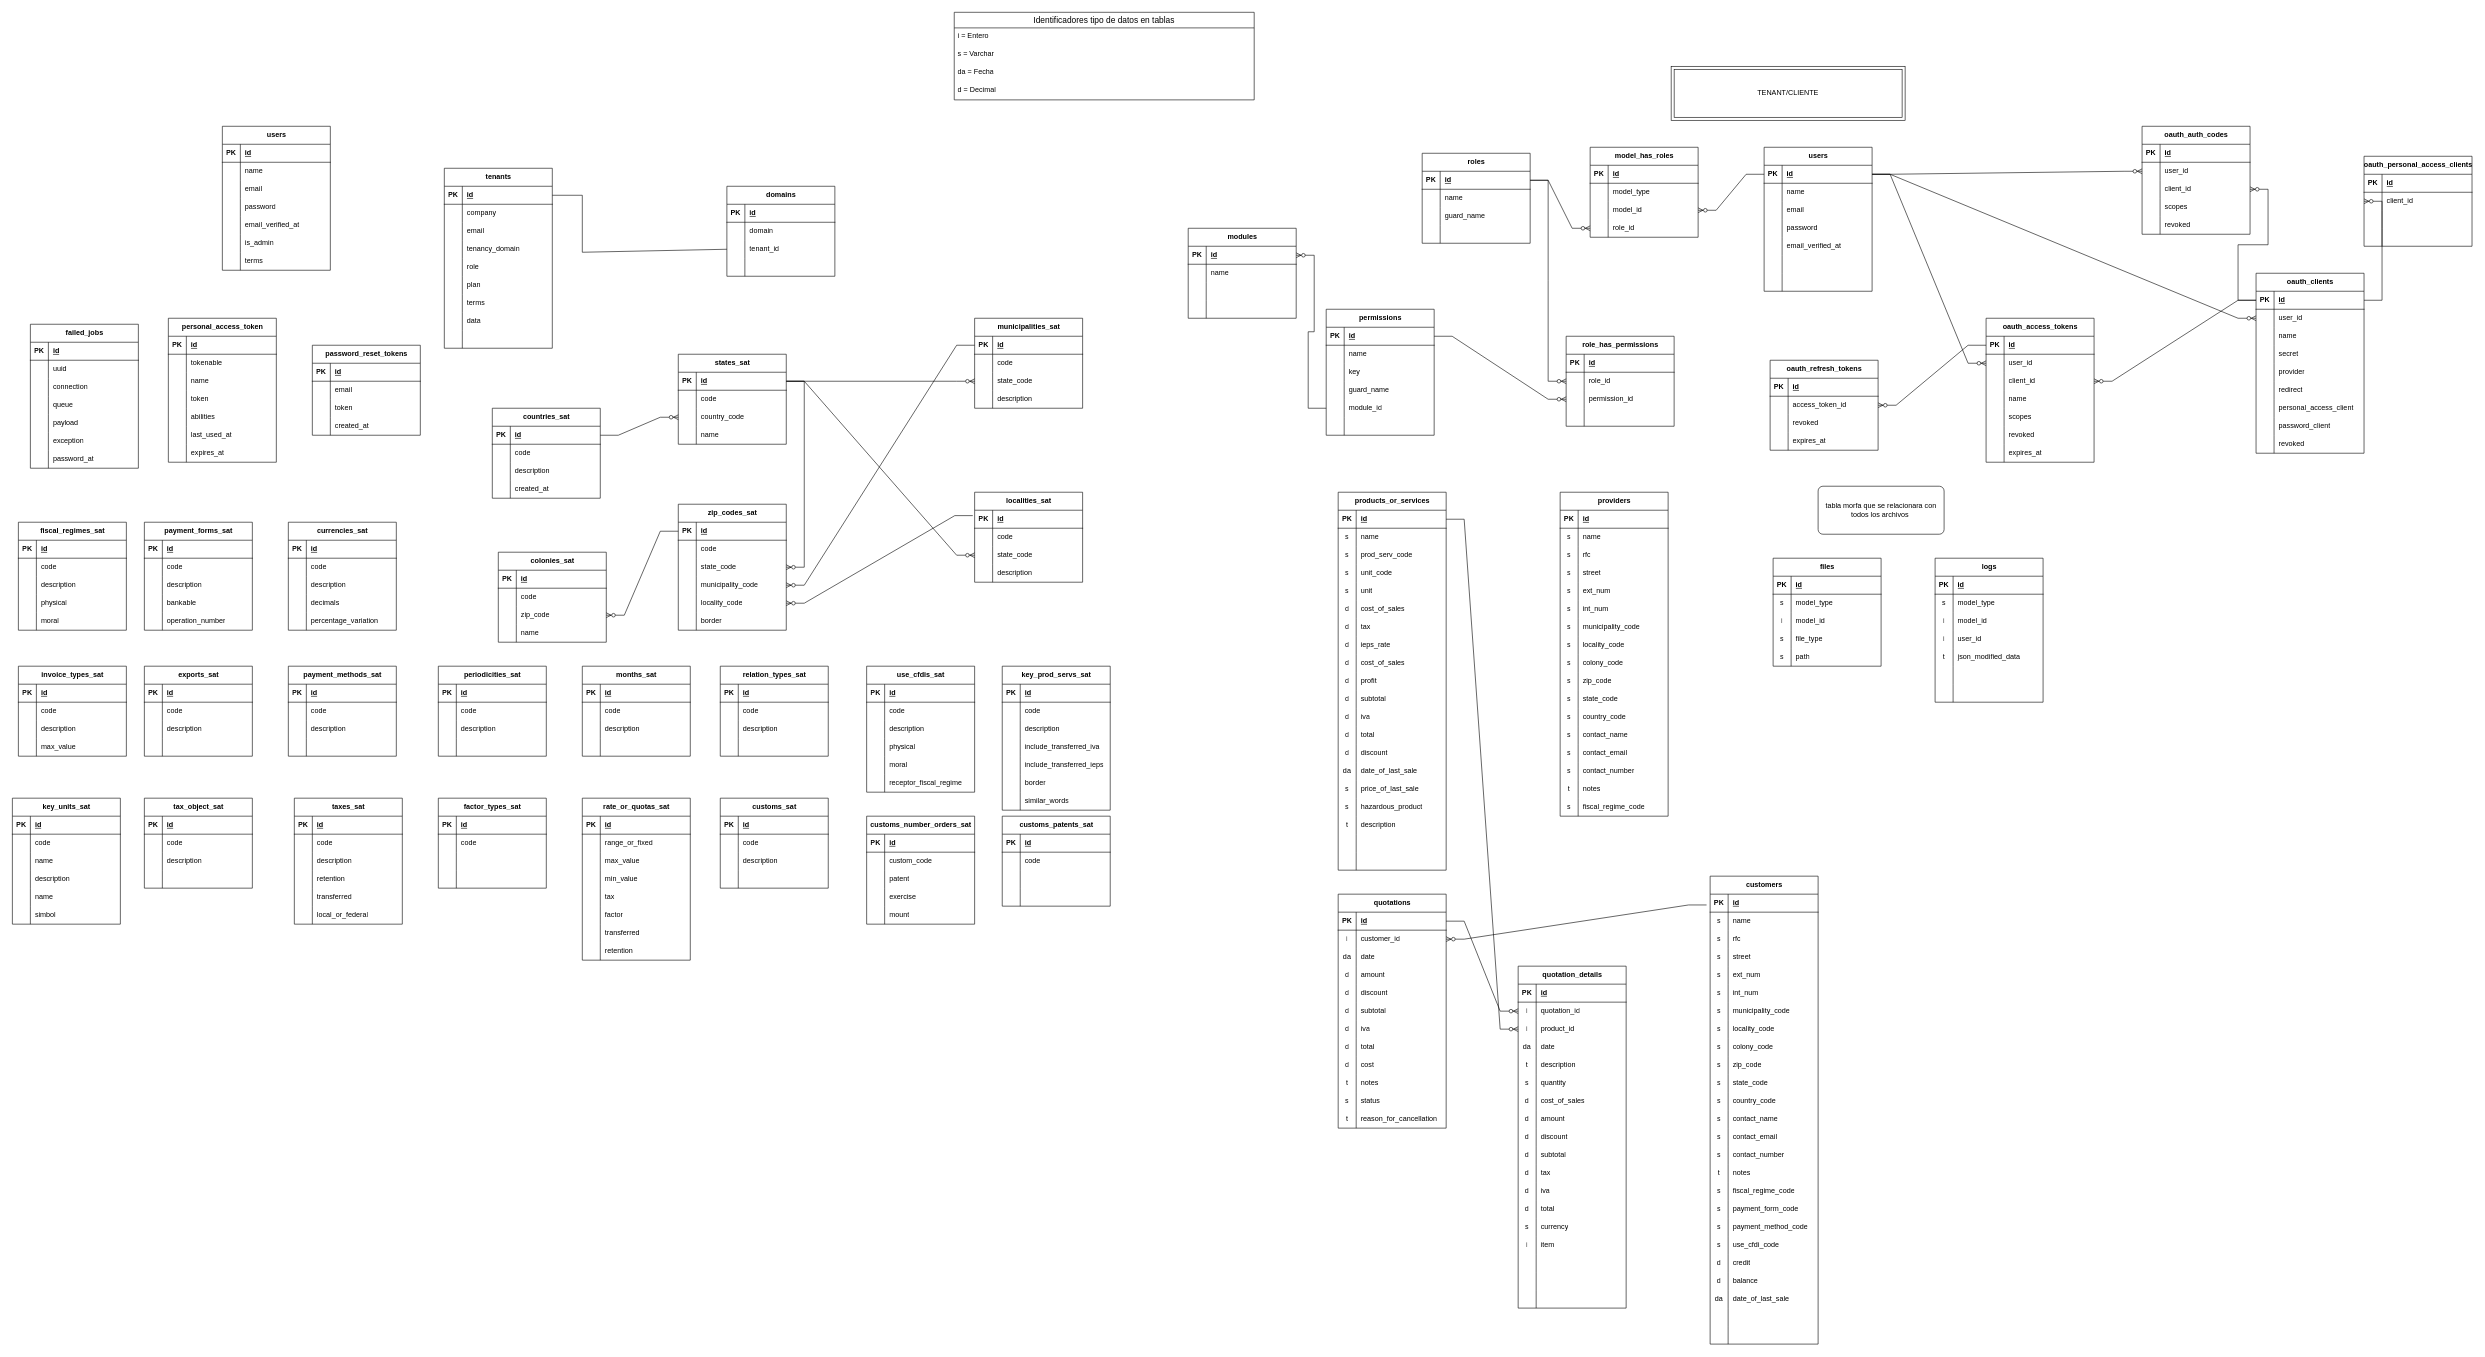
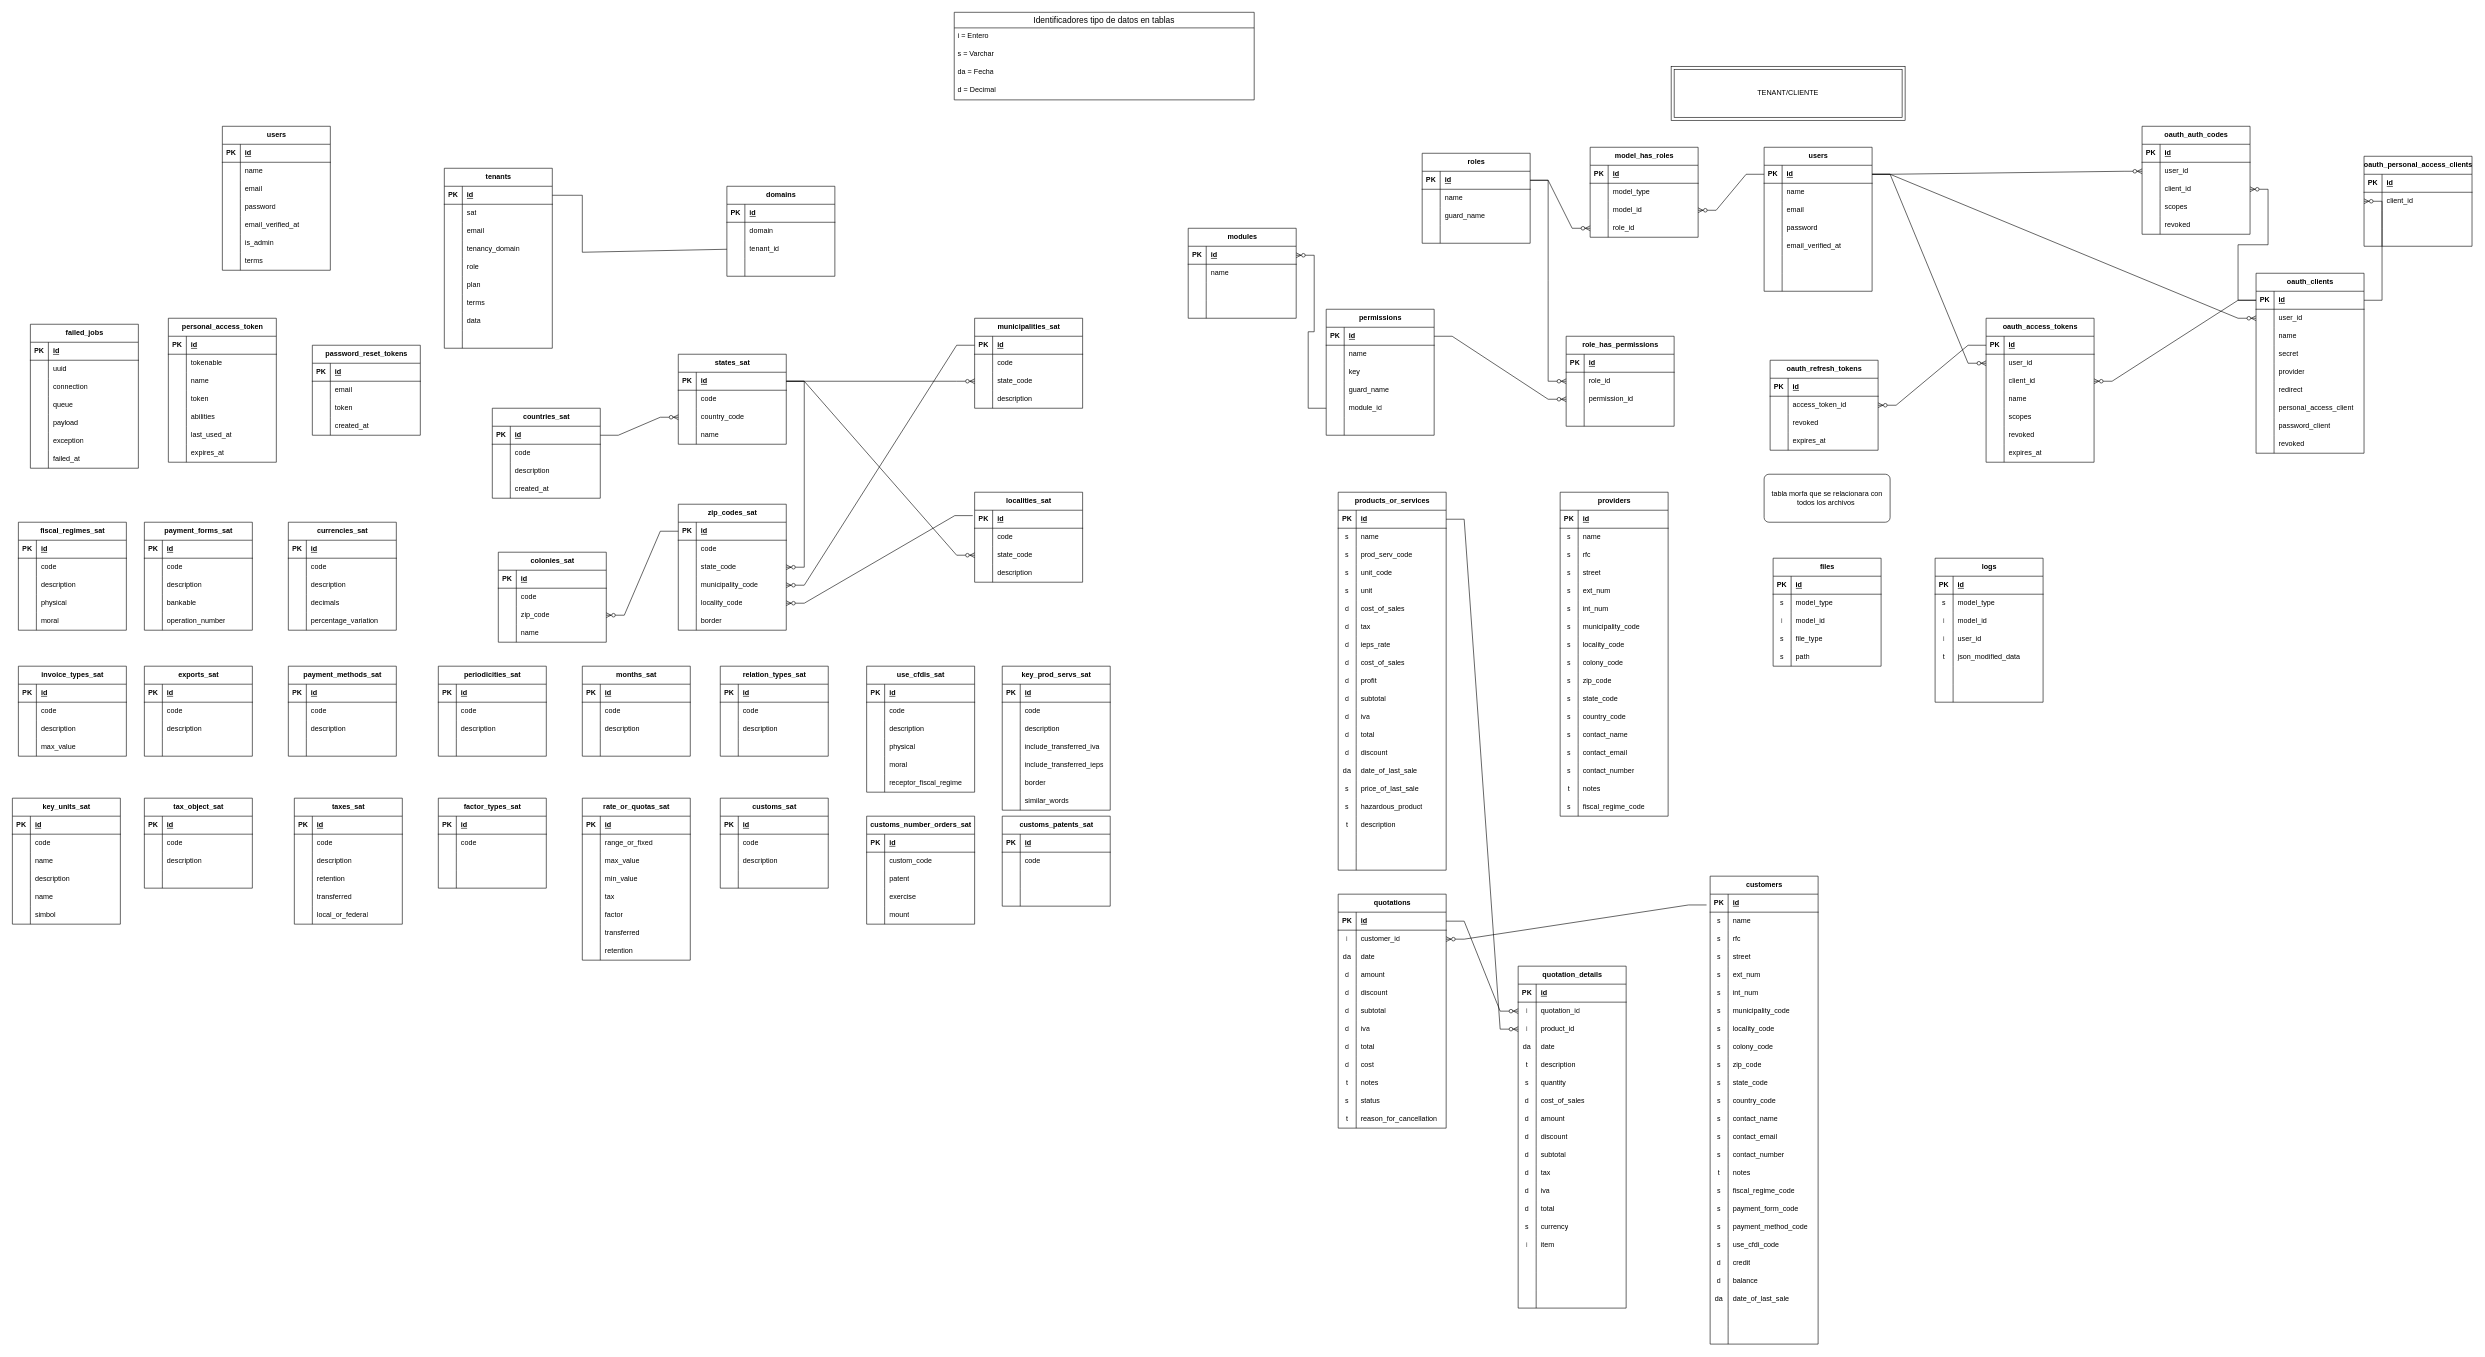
node "company": label "company" -> "sat"
node "password_at": label "password_at" -> "failed_at"
node "tabla morfa que se relacionara con todos los archivos": moved (1881, 510) -> (1827, 498)
